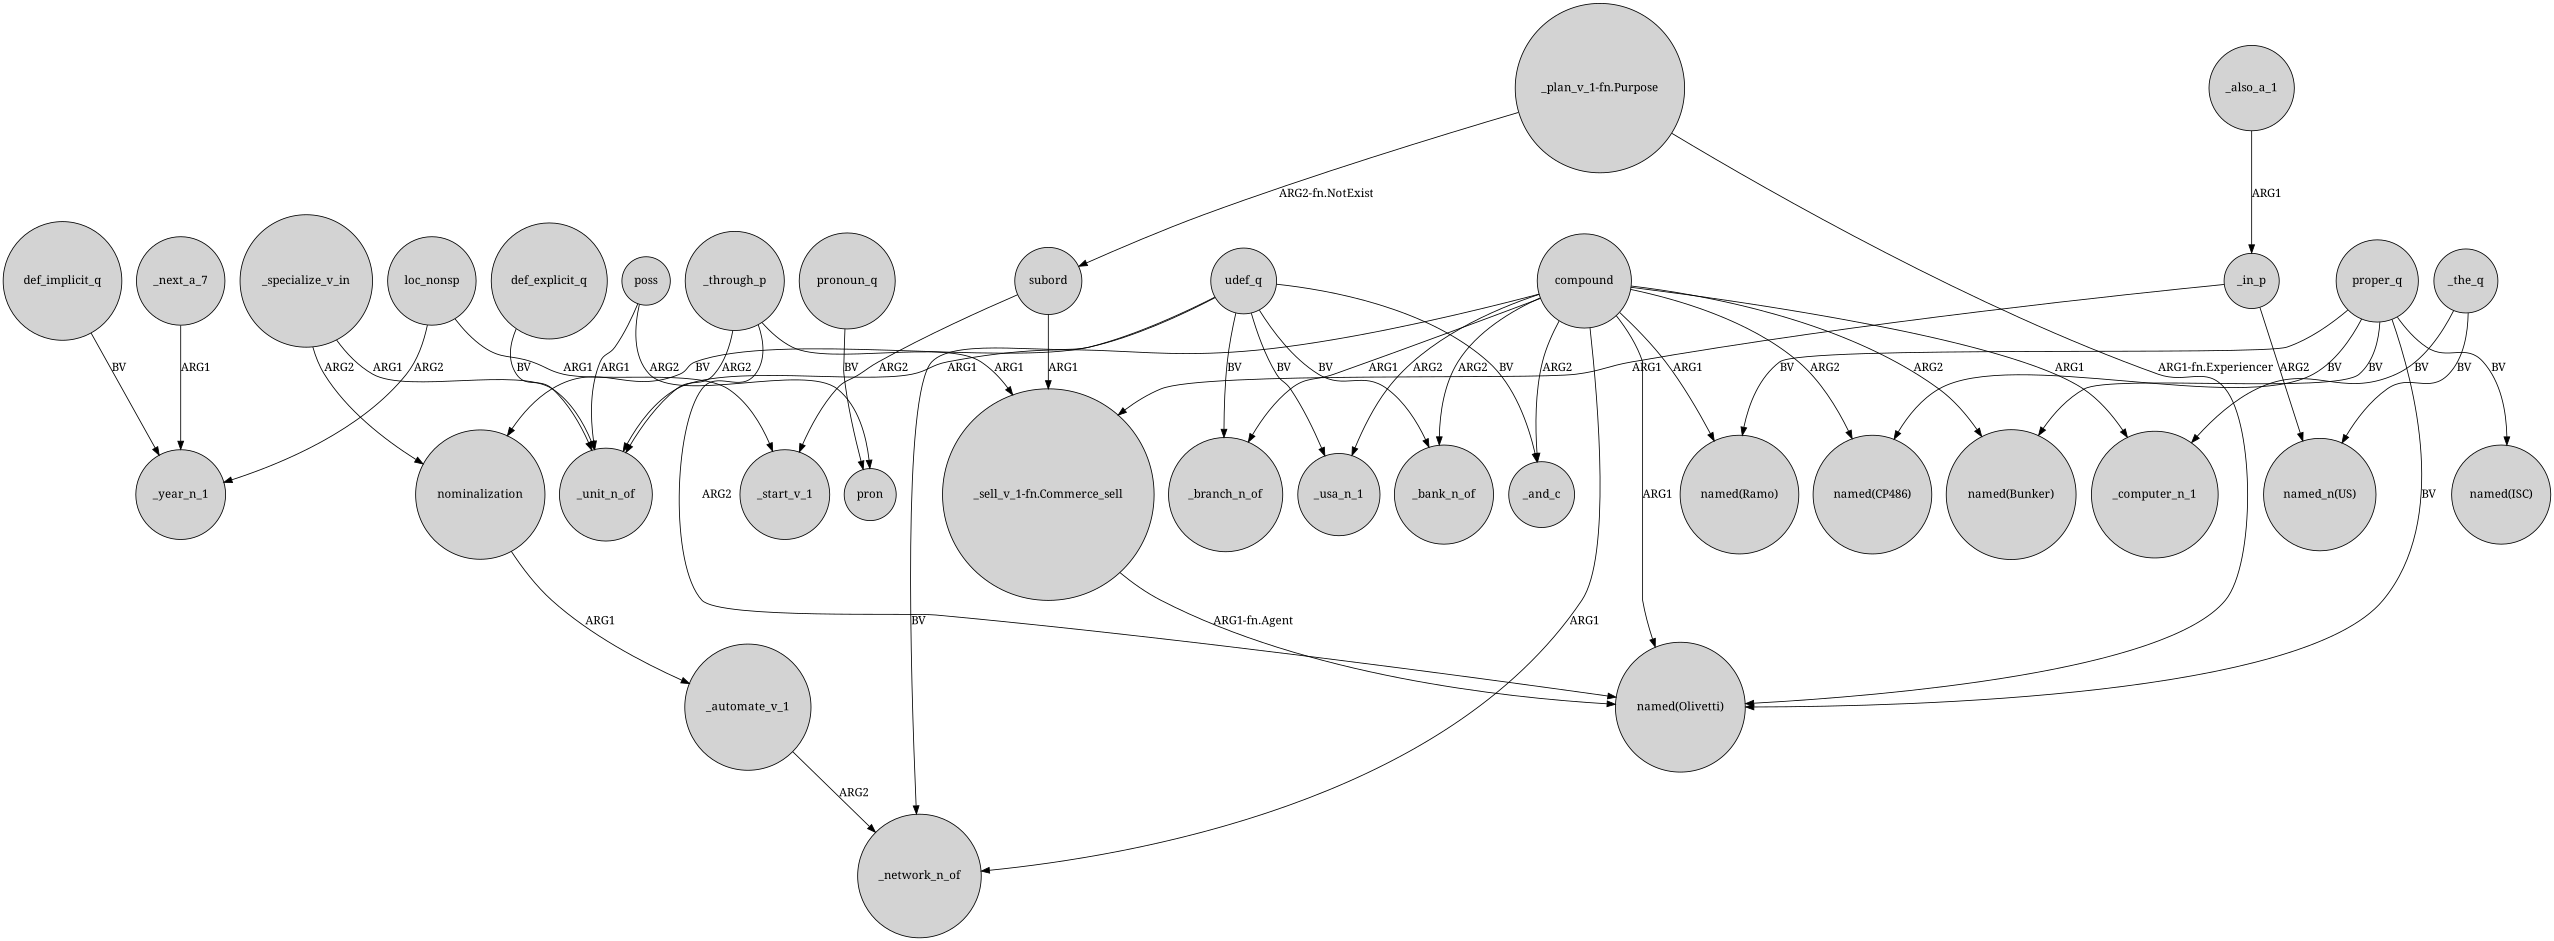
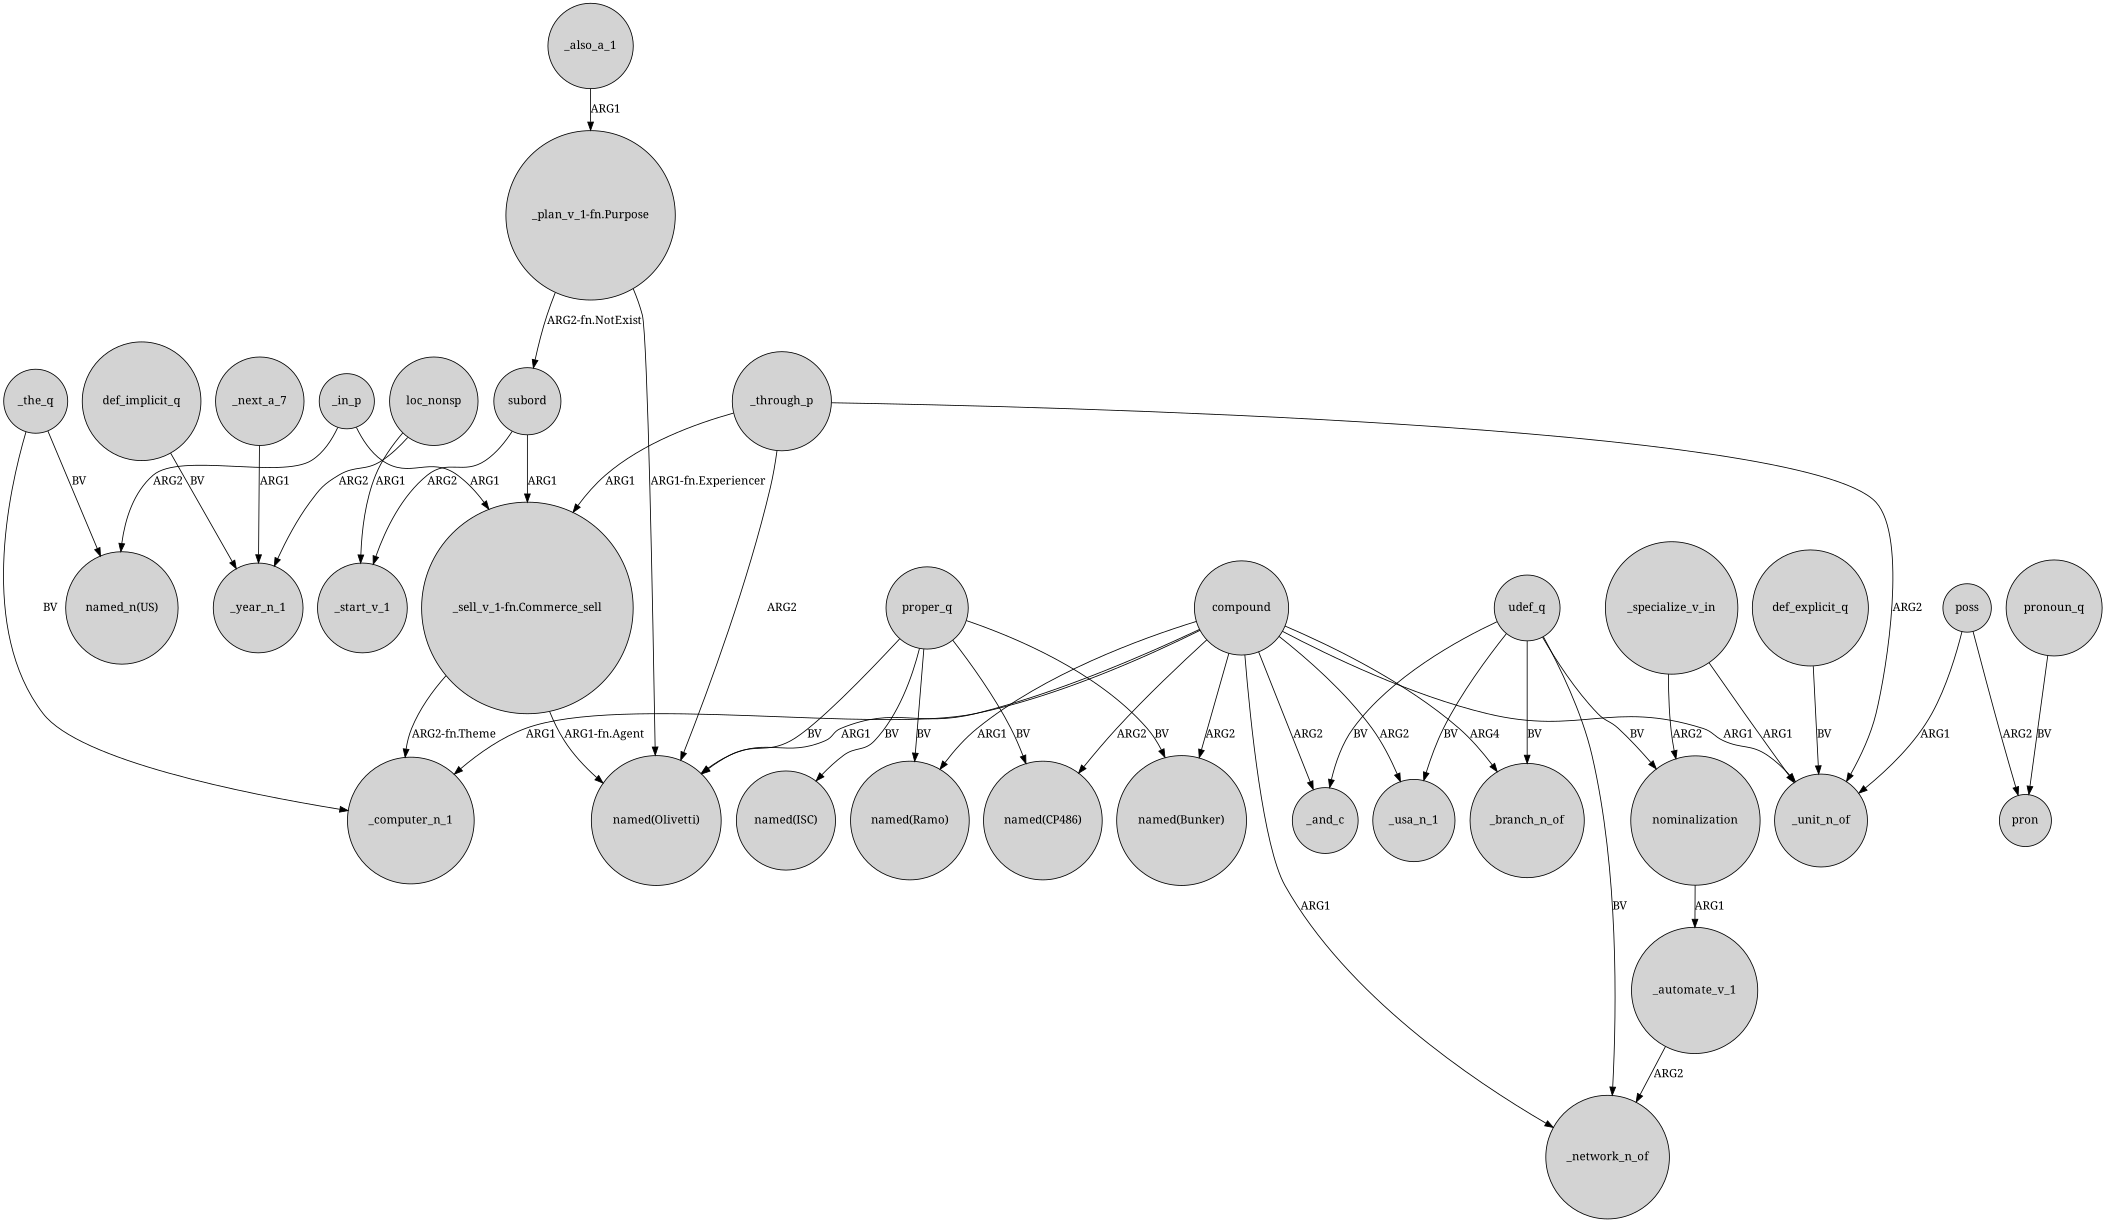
edge "_also_a_1" -> "_in_p": now "_also_a_1" -> "_plan_v_1-fn.Purpose"
edge "compound" -> "_branch_n_of": label "ARG1" -> "ARG4"
node "_bank_n_of": removed
edge "_sell_v_1-fn.Commerce_sell" -> "_computer_n_1": added, label "ARG2-fn.Theme"
